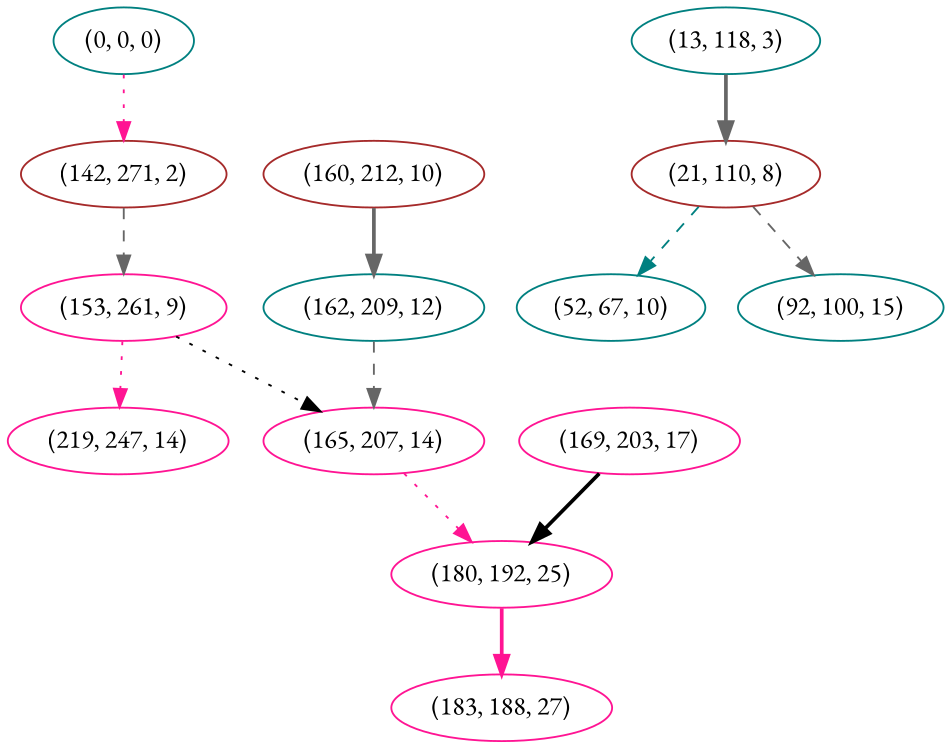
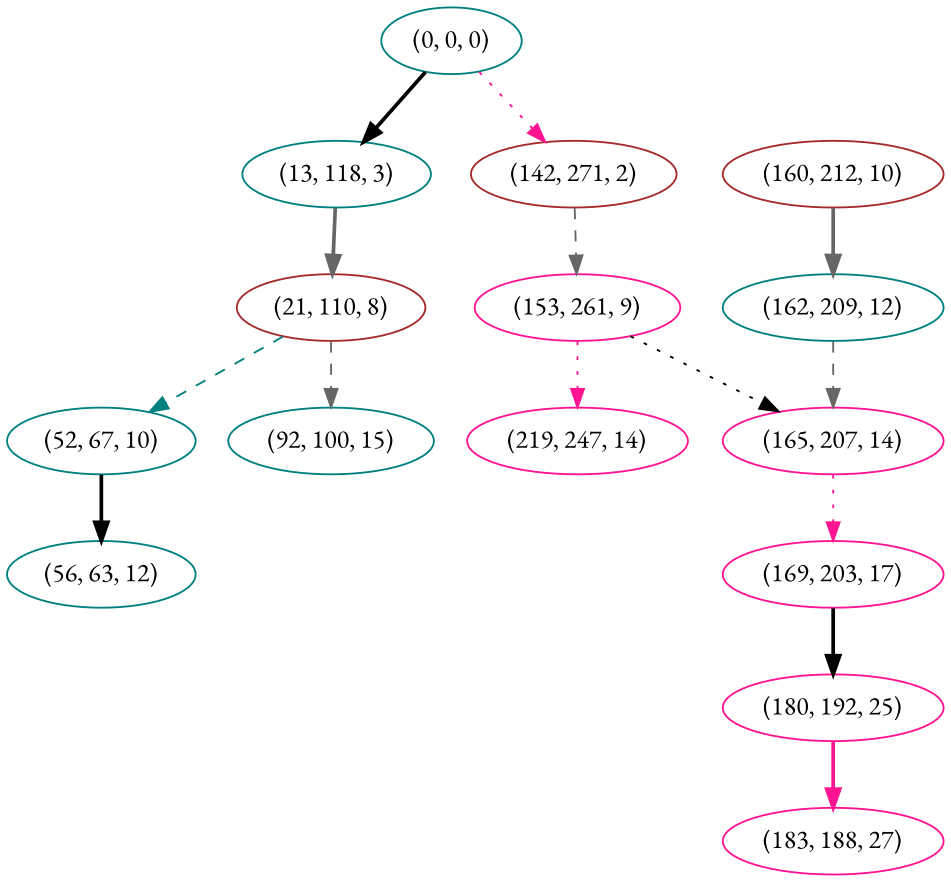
edge "(0, 0, 0)" -> "(13, 118, 3)": added
edge "(165, 207, 14)" -> "(180, 192, 25)": now "(165, 207, 14)" -> "(169, 203, 17)"
node "(56, 63, 12)": added
